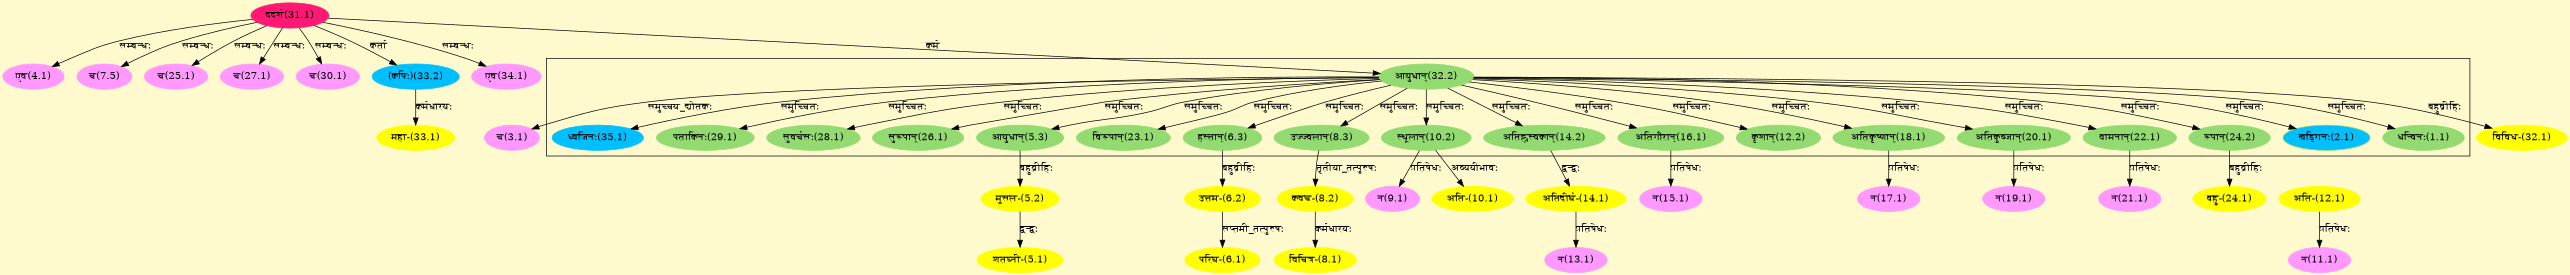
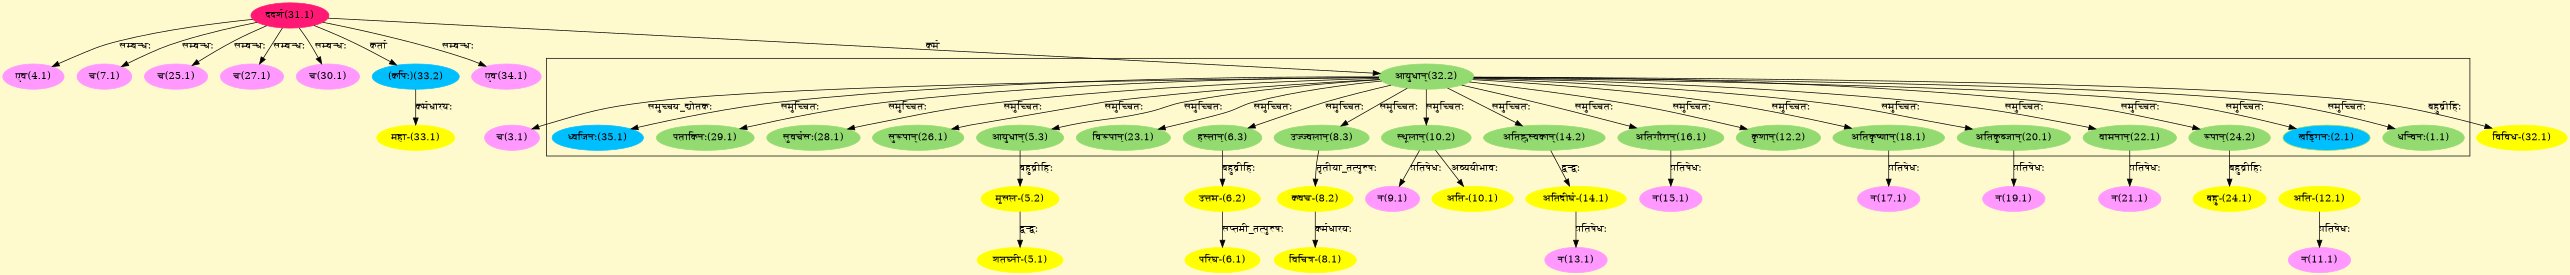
node "च(7.5)": label "च(7.5)" -> "च(7.1)"
